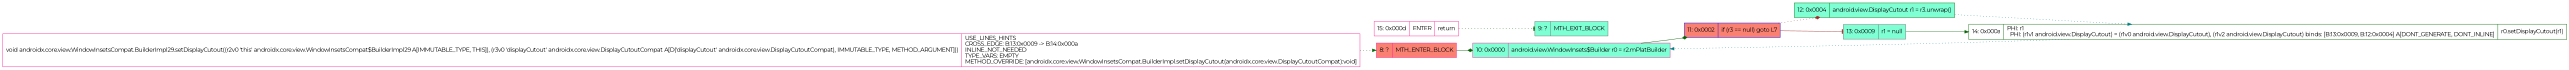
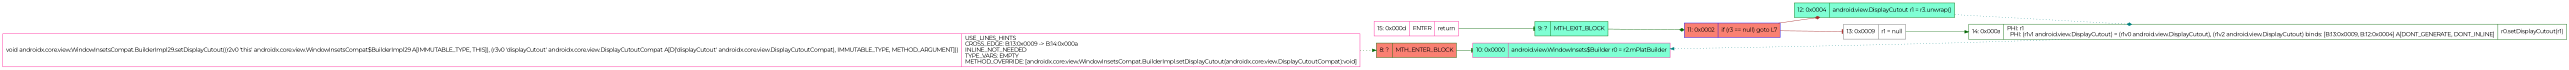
edge "12: 0x0004" -> "14: 0x000a": arrowhead normal -> diamond
edge "11: 0x0002" -> "12: 0x0004": style dotted -> solid
edge "15: 0x000d" -> "9: ?": style dotted -> solid
node "9: ?": color gray40 -> darkgreen
node "13: 0x0009": fillcolor aquamarine -> white
edge "10: 0x0000" -> "11: 0x0002": now "9: ?" -> "11: 0x0002"
node "8: ?": color deeppink -> darkgreen
edge "8: ?" -> "10: 0x0000": arrowhead diamond -> tee
